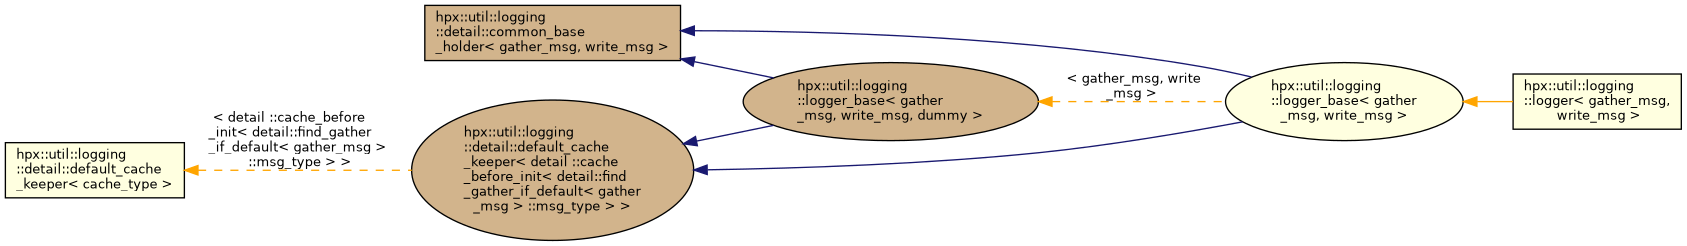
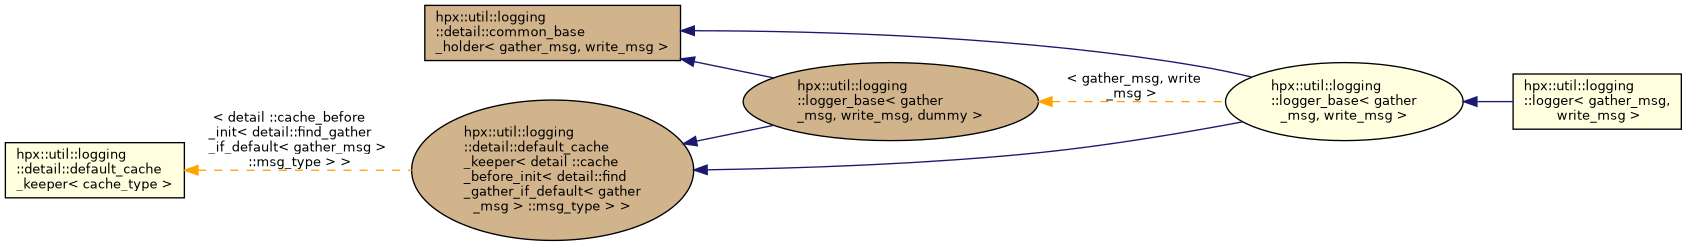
edge "hpx::util::logging ::logger< gather_msg, write_msg >" -> "hpx::util::logging ::logger_base< gather _msg, write_msg >": color orange -> midnightblue
